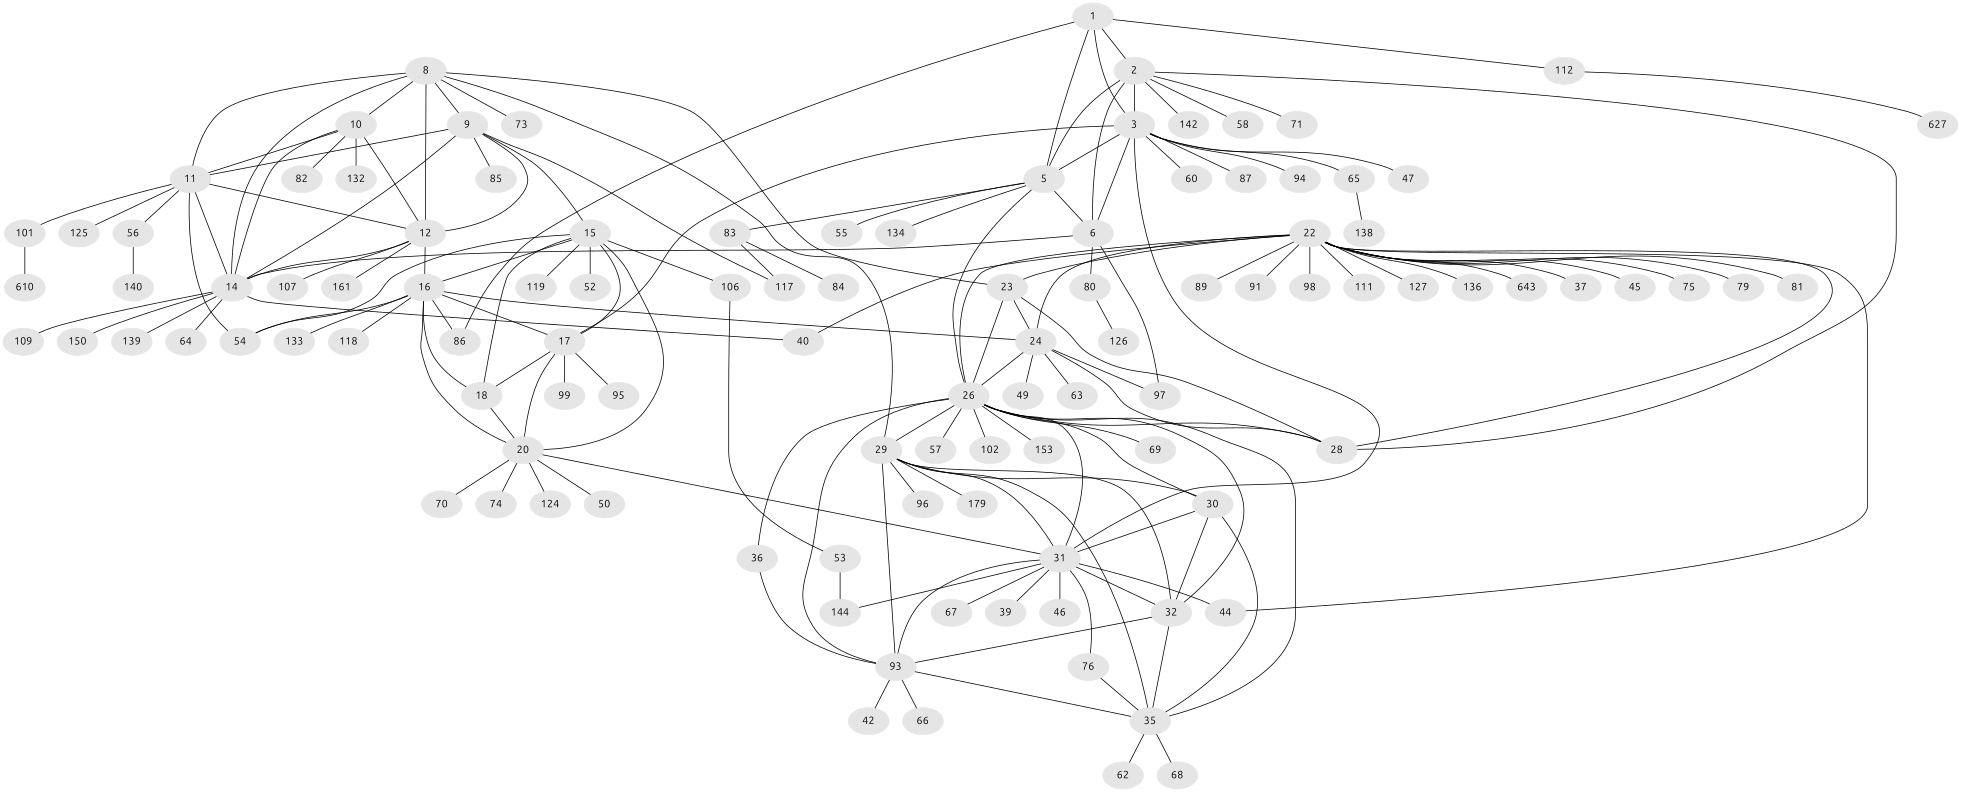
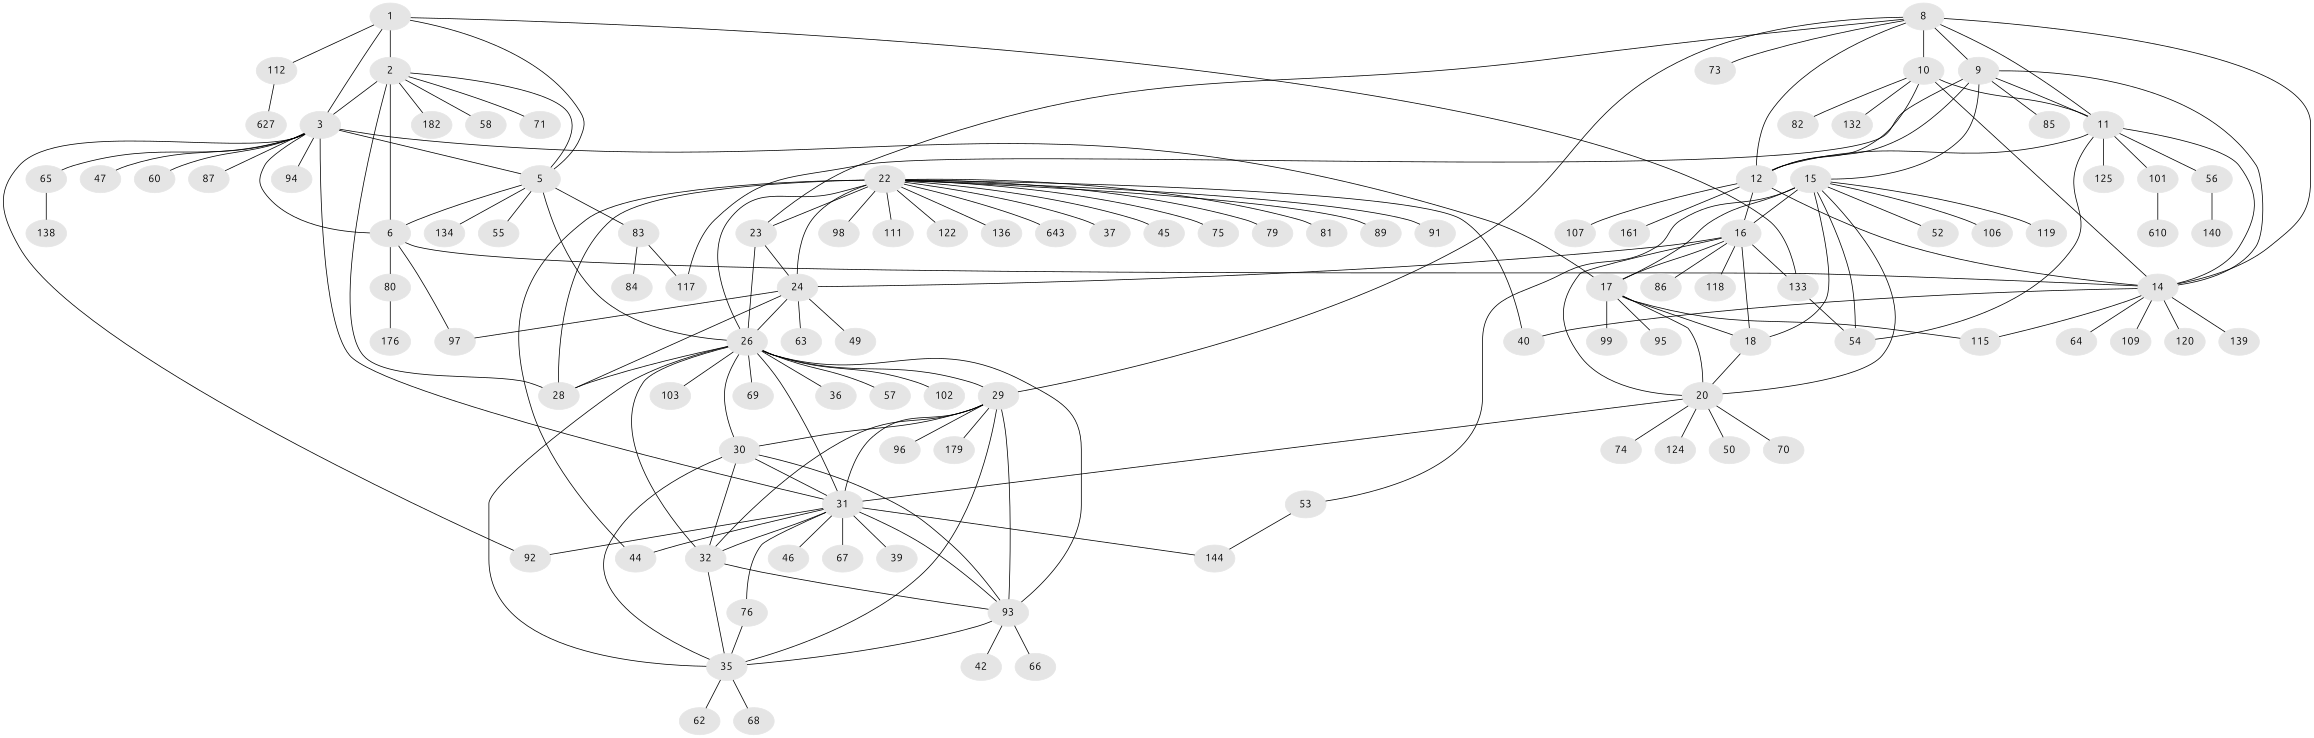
node "142": label "142" -> "182"
edge "1" -- "86": now "1" -- "133"
node "127": label "127" -> "122"
edge "16" -- "54": now "133" -- "54"
node "150": label "150" -> "120"
node "126": label "126" -> "176"
node "115": added
edge "23" -- "28": removed
edge "106" -- "53": now "15" -- "53"
node "153": label "153" -> "103"
node "92": added
edge "36" -- "93": now "30" -- "93"
